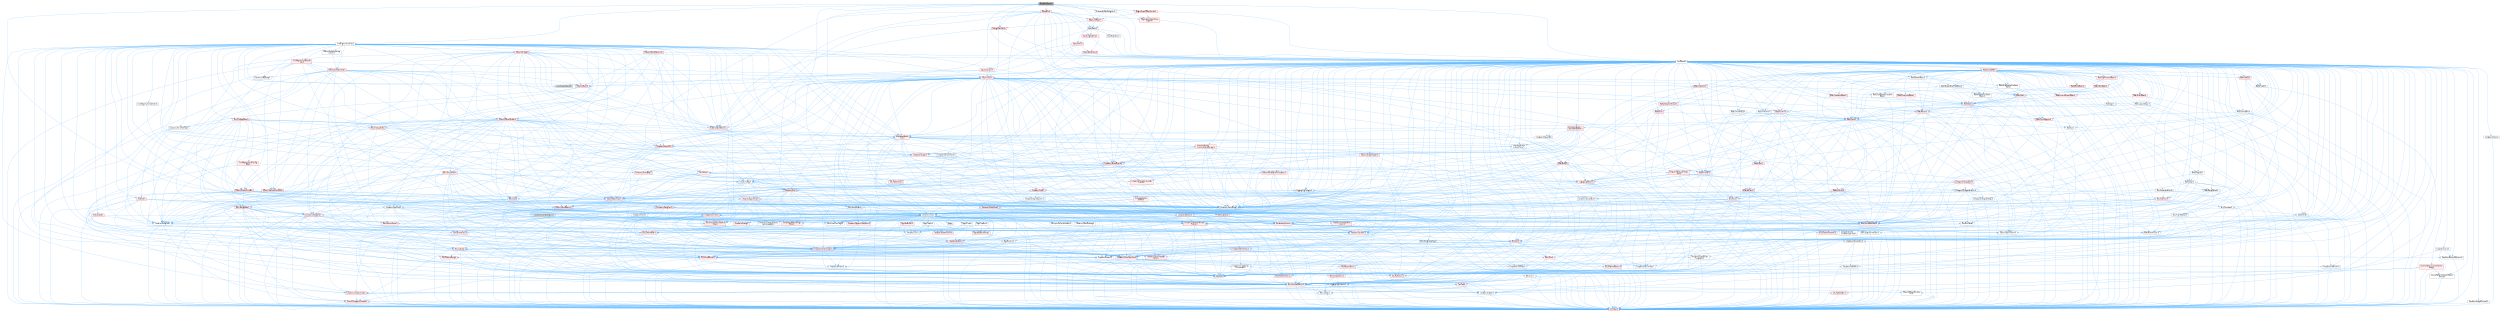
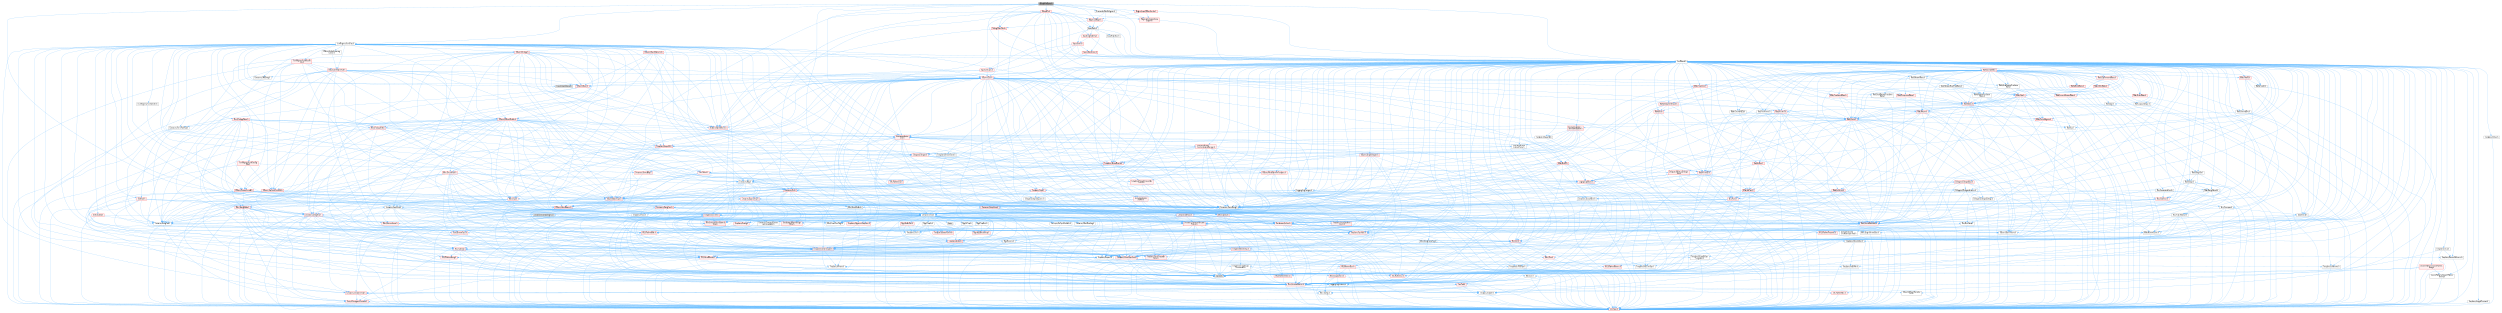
edge "Templates/Invoke.h" -> "Algo/Heapify.h": reversed
